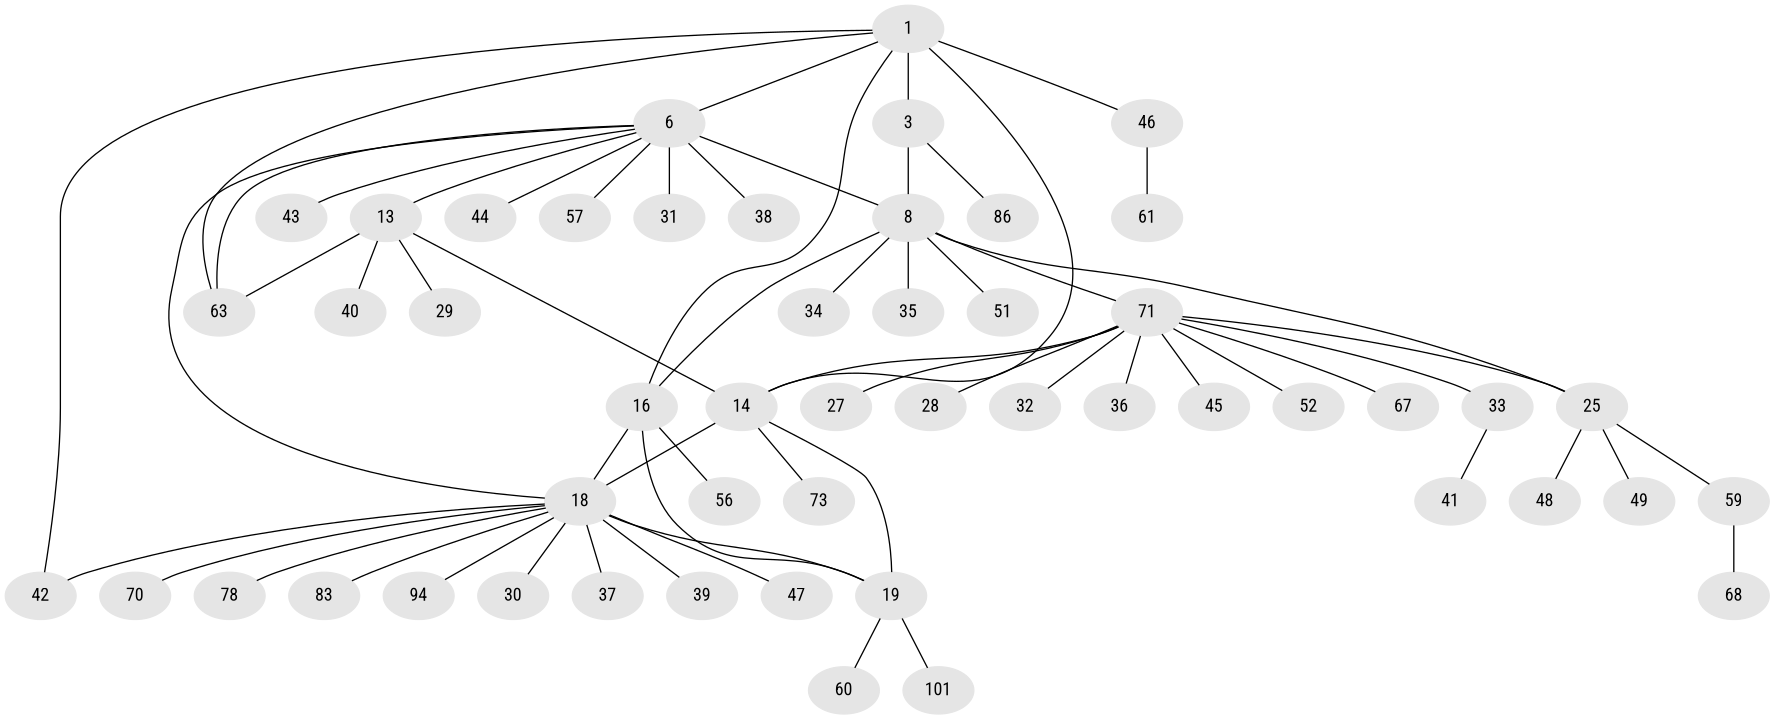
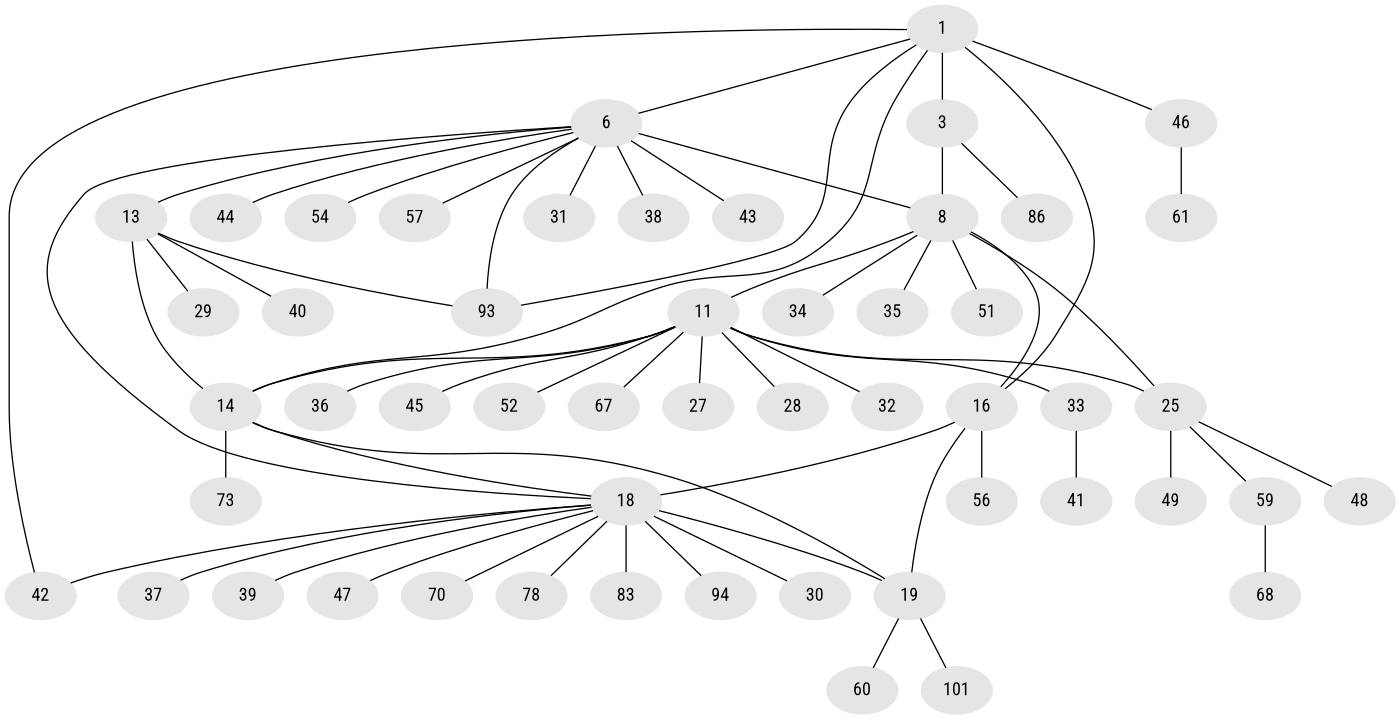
node "54": added
node "63": label "63" -> "93"
node "71": label "71" -> "11"
